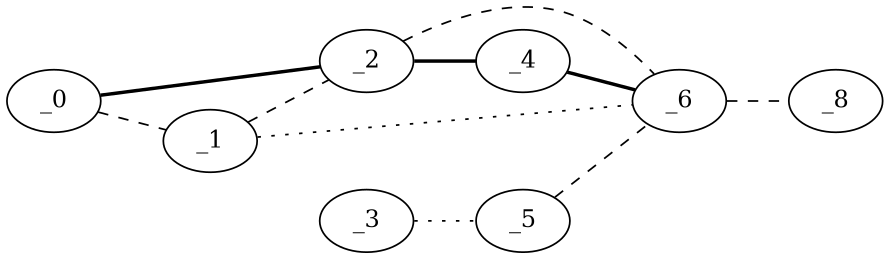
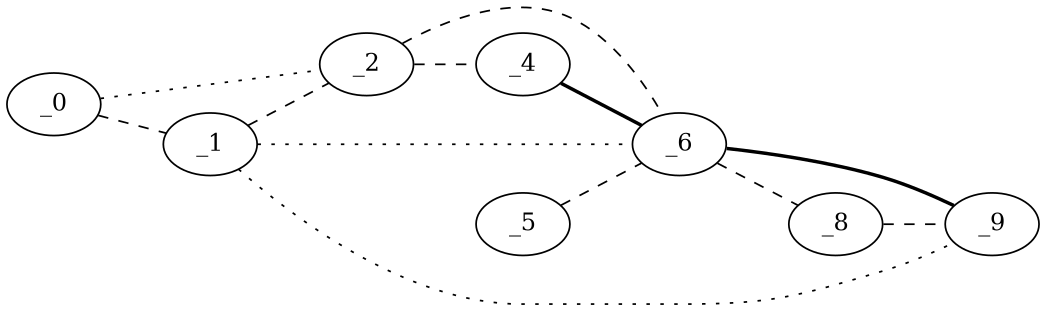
edge "_2" -- "_4": style bold -> dashed
edge "_2" -- "_0": style bold -> dotted
node "_3": removed
node "_9": added
